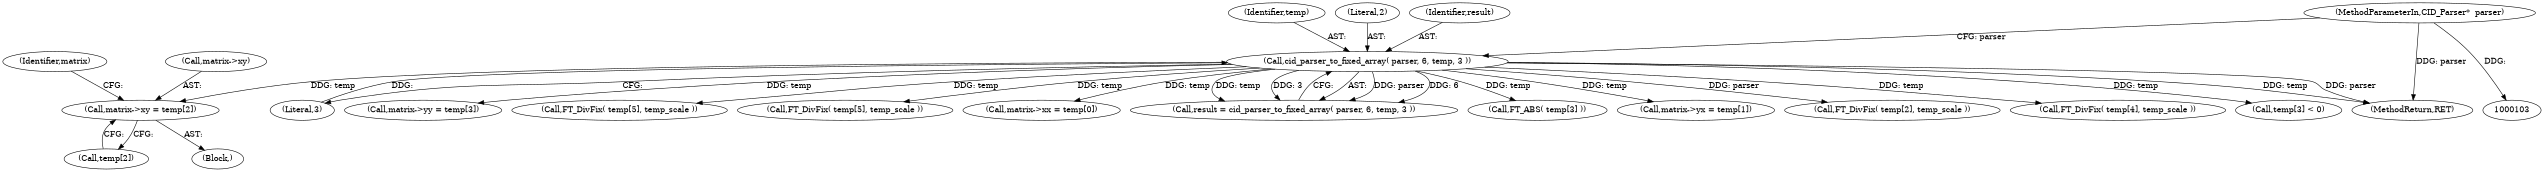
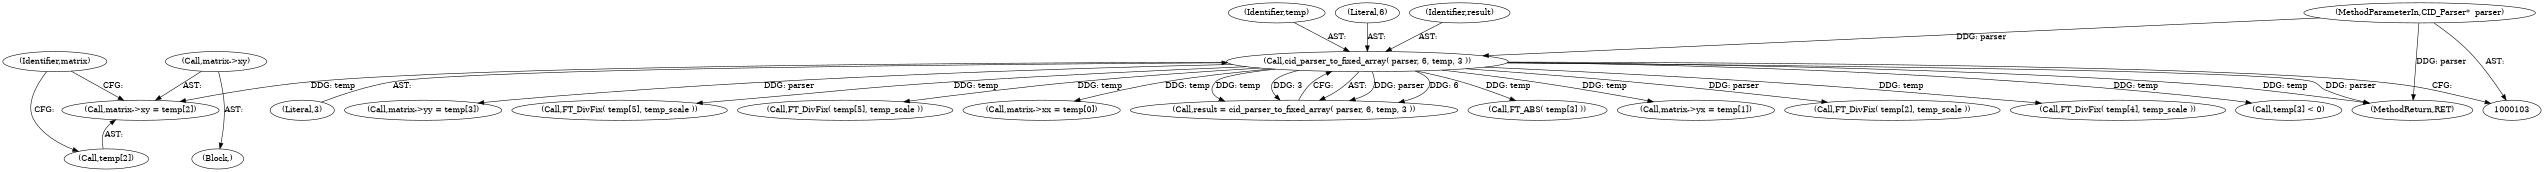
node "(Literal,2)": label "(Literal,2)" -> "(Literal,6)"
edge "(MethodParameterIn,CID_Parser*  parser)" -> "(Call,cid_parser_to_fixed_array( parser, 6, temp, 3 ))": label "CFG: parser" -> "DDG: parser"
edge "(MethodParameterIn,CID_Parser*  parser)" -> "1000103": label "DDG: " -> "AST: "
edge "(Call,cid_parser_to_fixed_array( parser, 6, temp, 3 ))" -> "(Literal,3)": now "(Call,cid_parser_to_fixed_array( parser, 6, temp, 3 ))" -> "1000103"
edge "(Literal,3)" -> "(Call,cid_parser_to_fixed_array( parser, 6, temp, 3 ))": label "DDG: " -> "AST: "
edge "(Call,cid_parser_to_fixed_array( parser, 6, temp, 3 ))" -> "(Call,matrix->yy = temp[3])": label "DDG: temp" -> "DDG: parser"
edge "(Call,matrix->xy = temp[2])" -> "(Call,temp[2])": now "(Identifier,matrix)" -> "(Call,temp[2])"
edge "(Call,matrix->xy = temp[2])" -> "(Block,)": now "(Call,matrix->xy)" -> "(Block,)"
edge "(Call,temp[2])" -> "(Call,matrix->xy = temp[2])": label "CFG: " -> "AST: "
